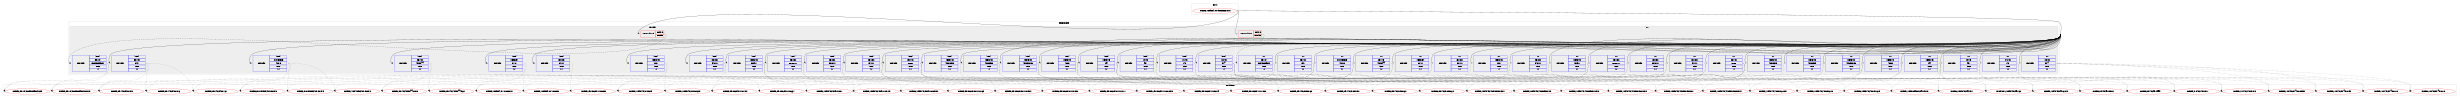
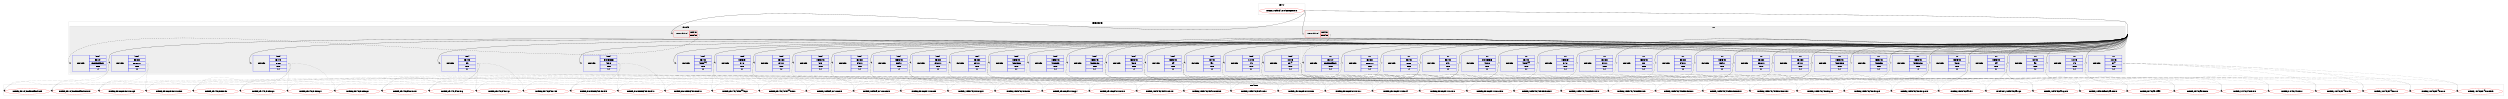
node "portage://install-base/librsvg-2.57.0": label "portage://install-base/librsvg-2.57.0" -> "portage://gnome-base/librsvg-2.57.0"
node "portage://dev-libs/glib-2.78.4-r1": added
node "portage://dev-libs/turbo-2.6.0": label "portage://dev-libs/turbo-2.6.0" -> "portage://dev-libs/expat-2.6.0"
